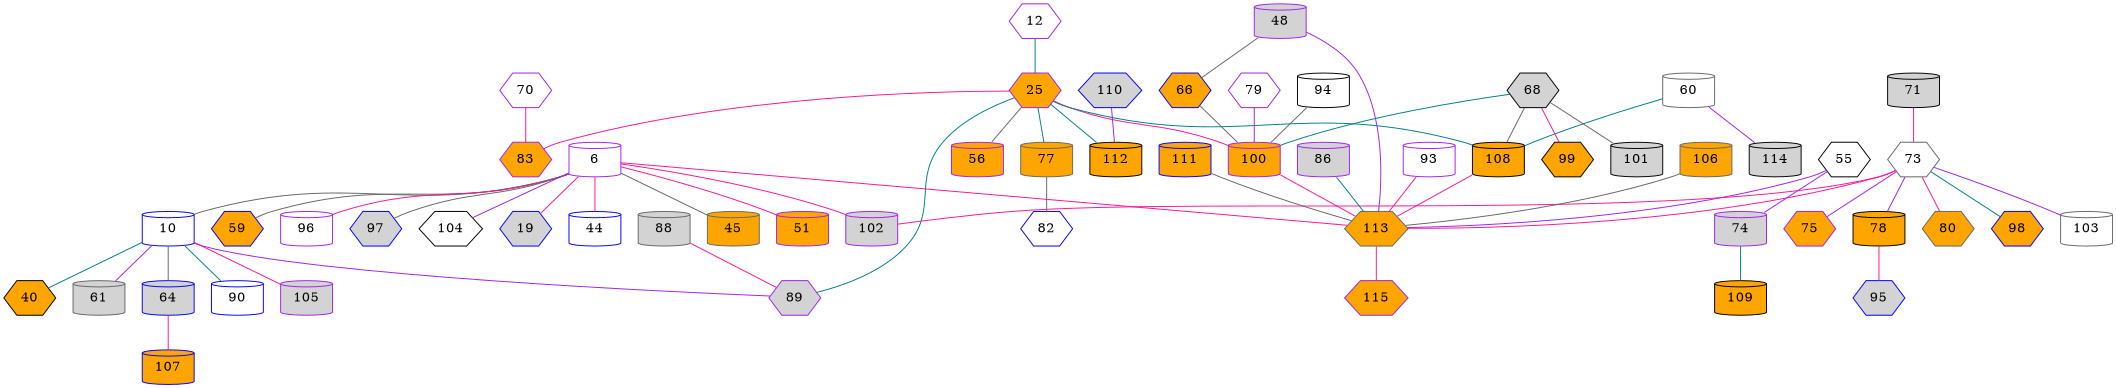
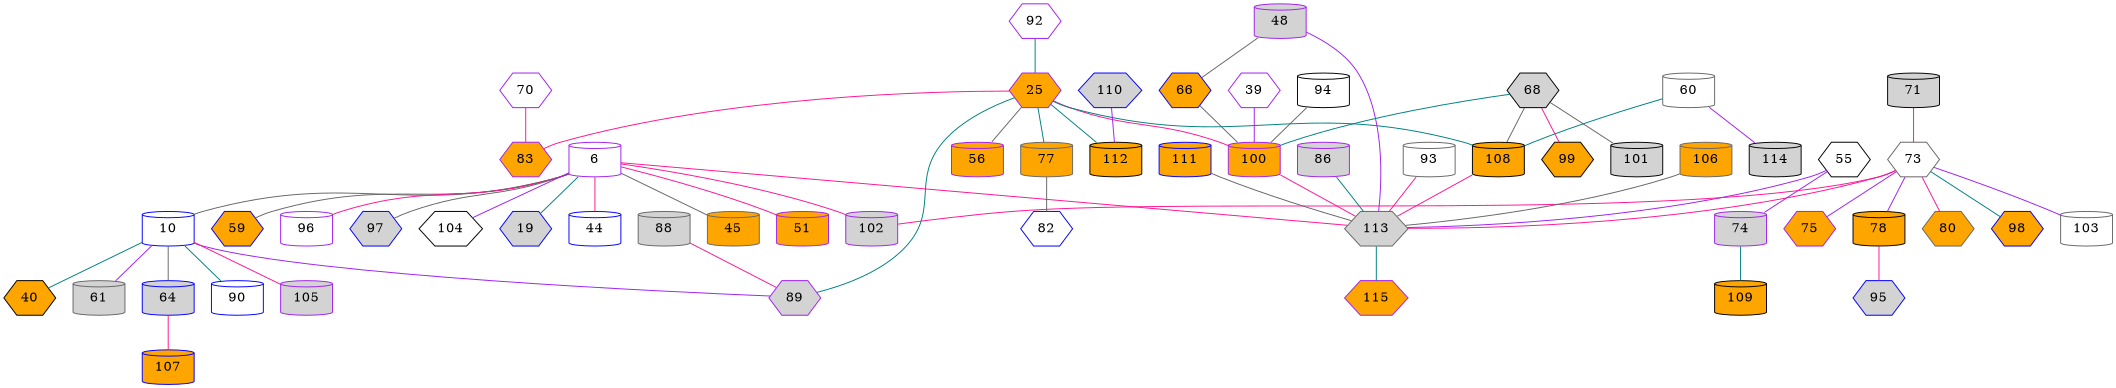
node "12": label "12" -> "92"
node "79": label "79" -> "39"
node "93": color purple -> gray40
edge "6" -- "19": color deeppink -> teal
node "113": fillcolor orange -> lightgrey
edge "113" -- "115": color deeppink -> teal
